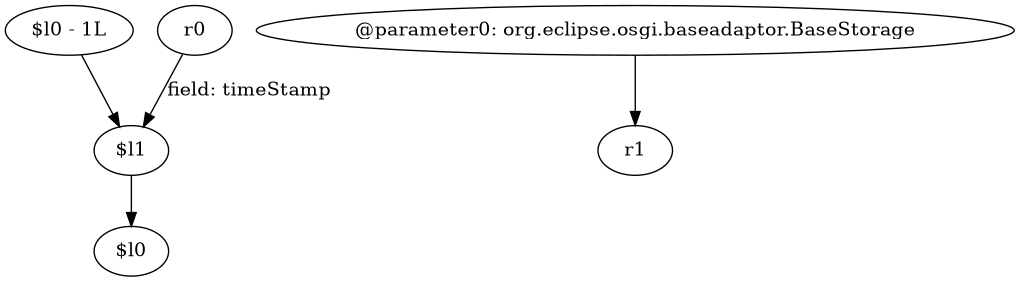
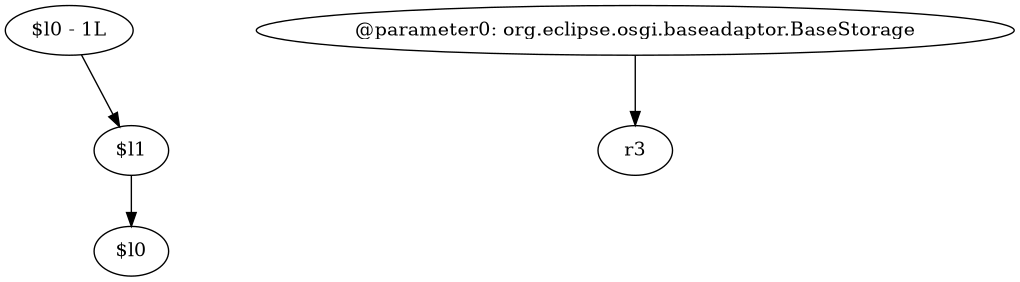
node "r0": removed
node "r1": label "r1" -> "r3"
